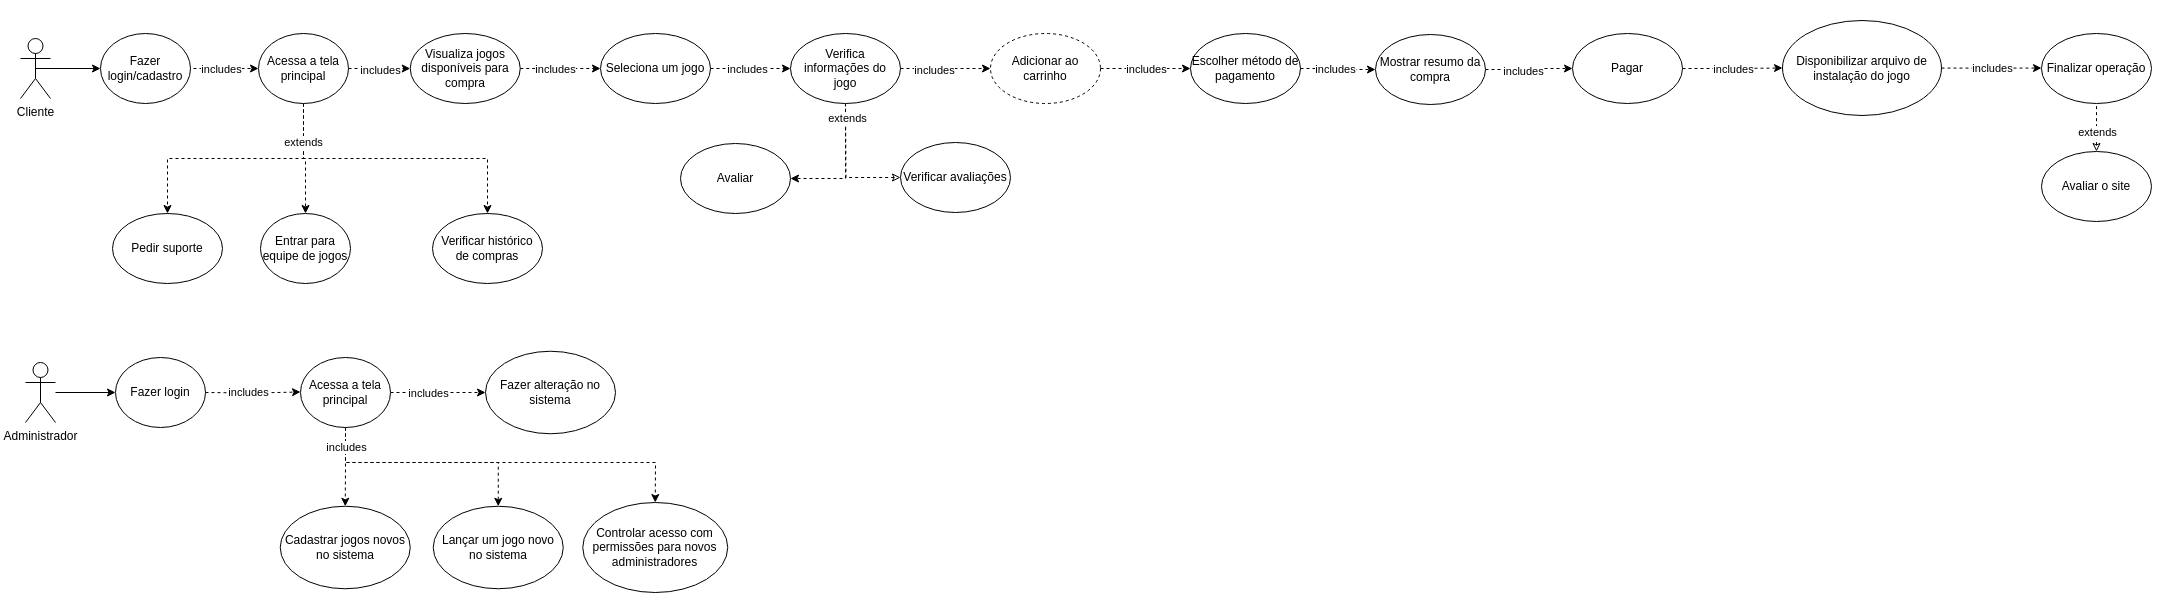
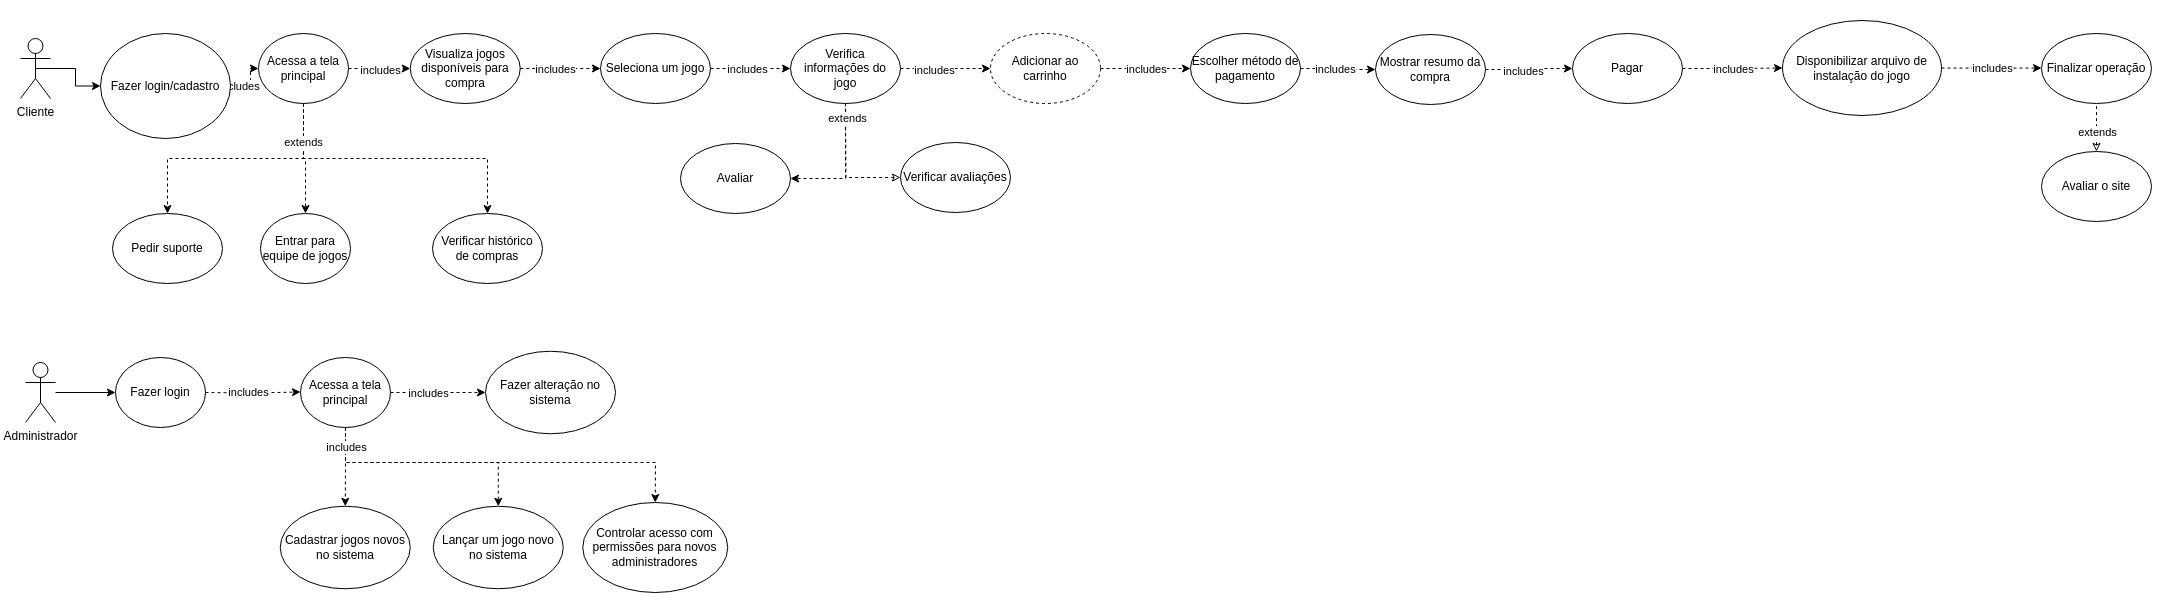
node "Fazer login/cadastro": size 90x70 -> 130x105
